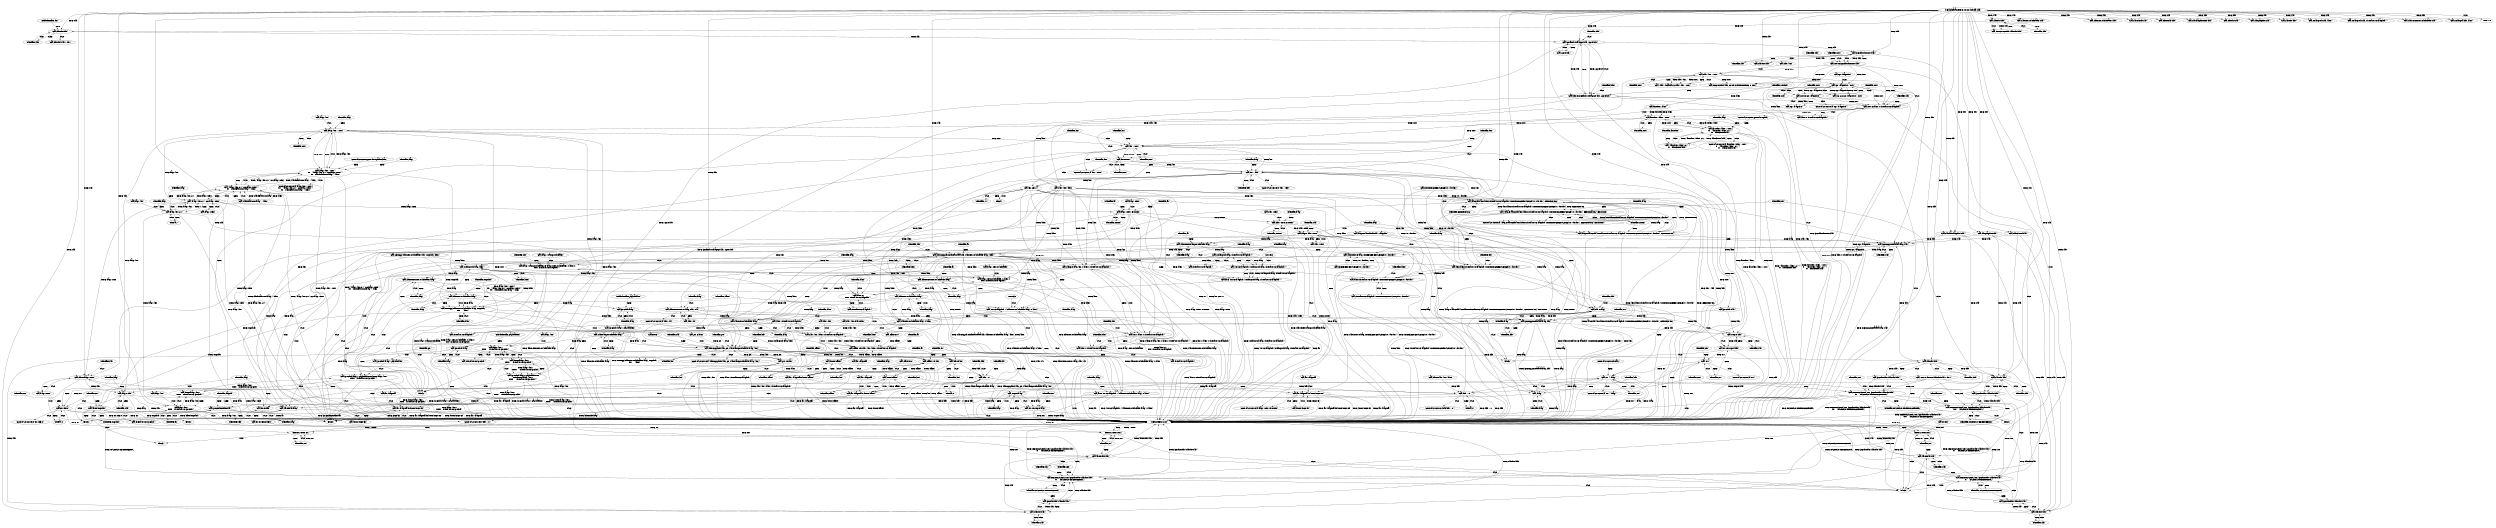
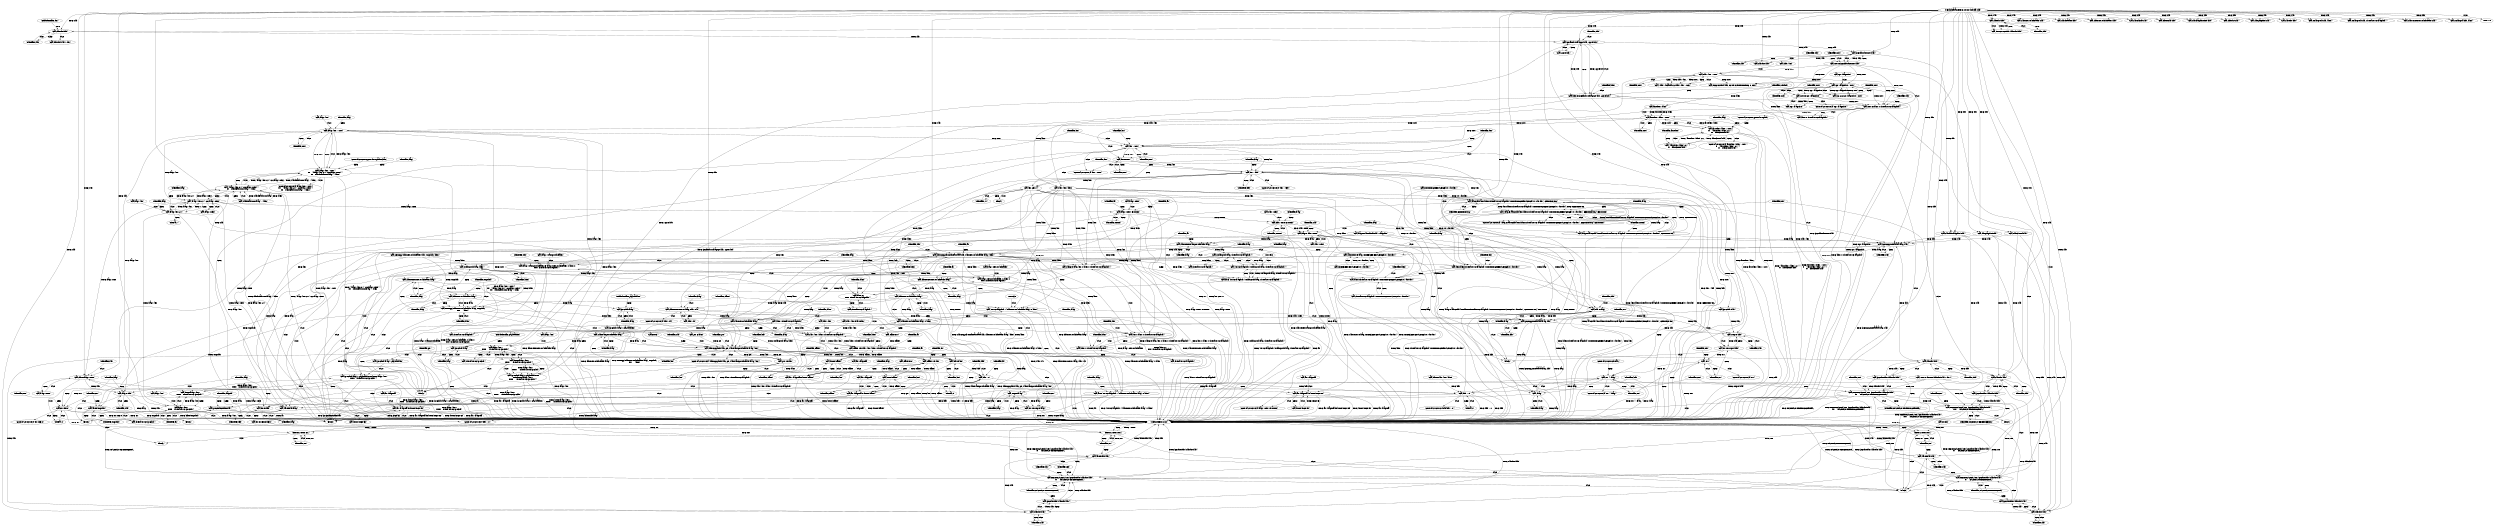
node "(Call,skb_headlen(skb))": added
edge "(Call,len > mtu)" -> "(Call,len = mtu)": label "DDG: NULL" -> "DDG: mtu"
edge "(Literal,7)" -> "(Call,frag->len & 7)": removed, label "AST:"
edge "(Call,skb_put(frag, len + hlen + sizeof(struct frag_hdr)))" -> "(Call,len + hlen + sizeof(struct frag_hdr))": now "(Call,skb_network_header(frag) + hlen)" -> "(Call,len + hlen + sizeof(struct frag_hdr))"
